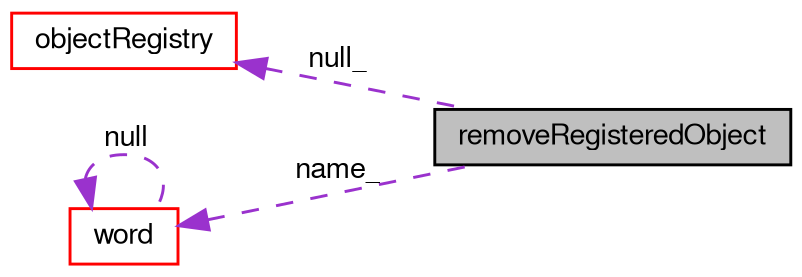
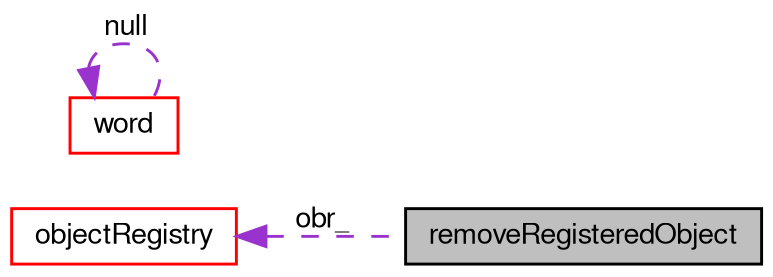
edge "removeRegisteredObject" -> "objectRegistry": label " null_" -> " obr_"
edge "removeRegisteredObject" -> "word": removed, label "name_"
